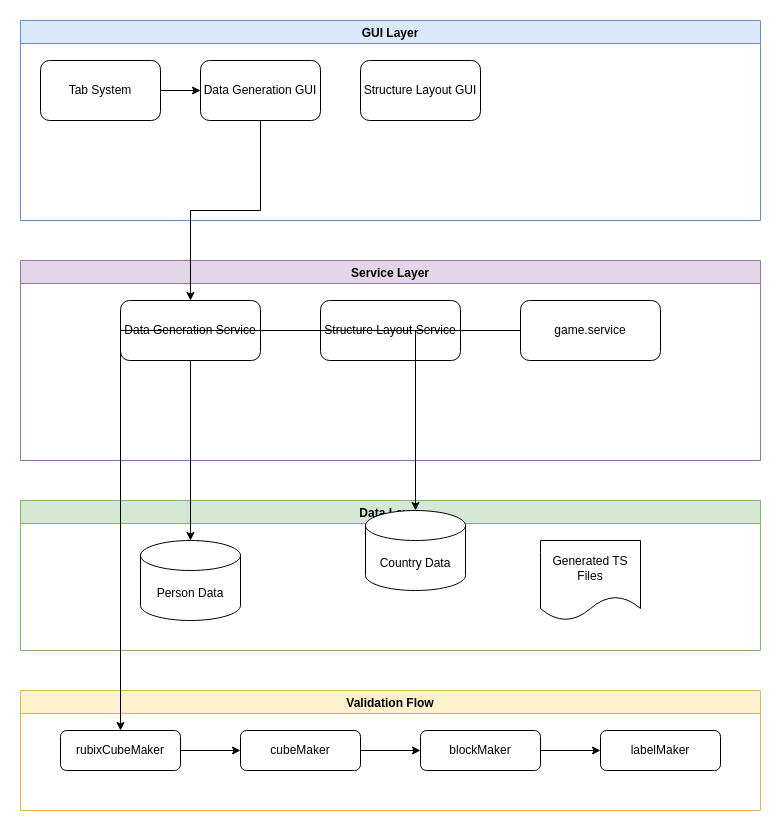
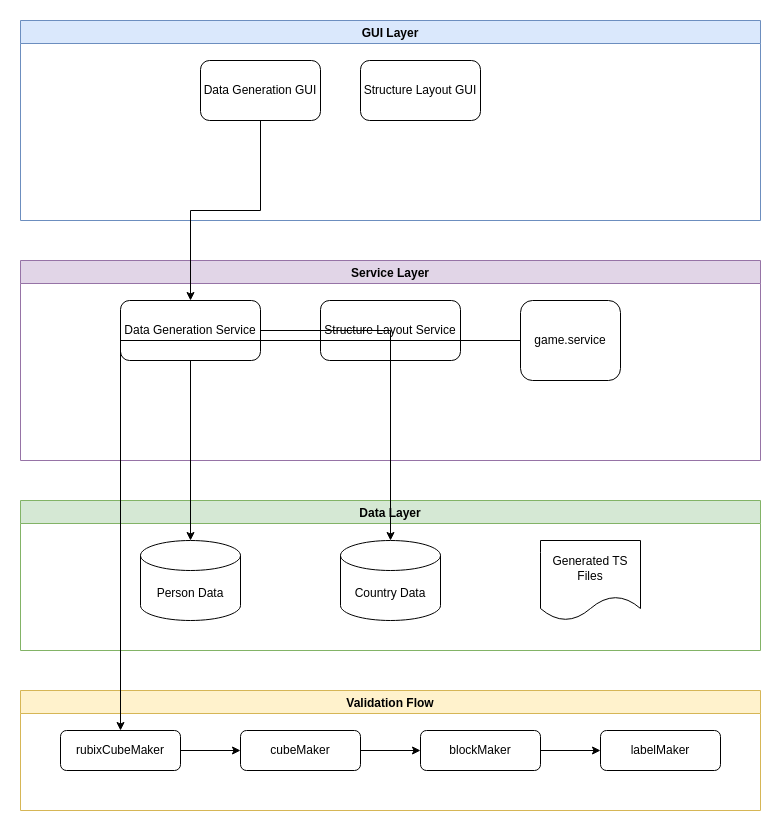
node "Tab System": removed
edge "Tab System" -> "Data Generation GUI": removed
node "game.service": size 140x60 -> 100x80
node "Country Data": moved (416, 551) -> (391, 581)
